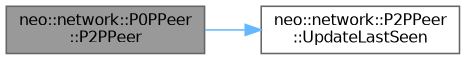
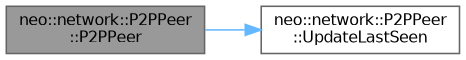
node "neo::network::P0PPeer ::P2PPeer": label "neo::network::P0PPeer ::P2PPeer" -> "neo::network::P2PPeer ::P2PPeer"
